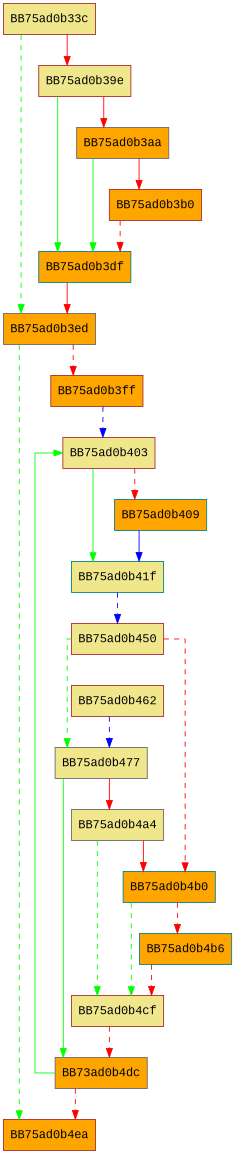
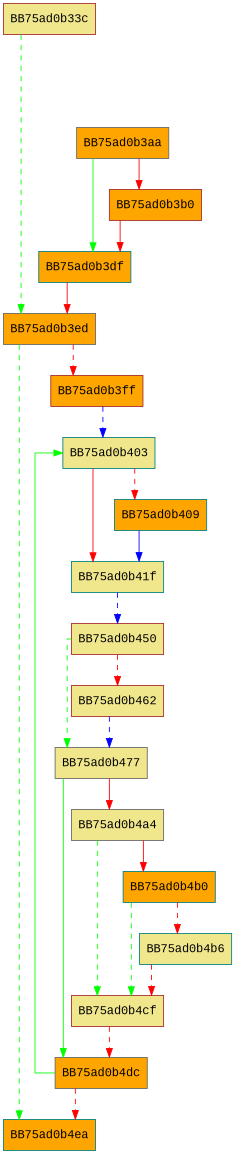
node "BB75ad0b39e": removed
edge "BB75ad0b3b0" -> "BB75ad0b3df": style dashed -> solid
node "BB75ad0b403": color brown -> teal
edge "BB75ad0b403" -> "BB75ad0b41f": color green -> red
edge "BB75ad0b450" -> "BB75ad0b4b0": now "BB75ad0b450" -> "BB75ad0b462"
node "BB75ad0b4b6": fillcolor orange -> khaki
node "BB73ad0b4dc": label "BB73ad0b4dc" -> "BB75ad0b4dc"
node "BB75ad0b4ea": color brown -> teal
